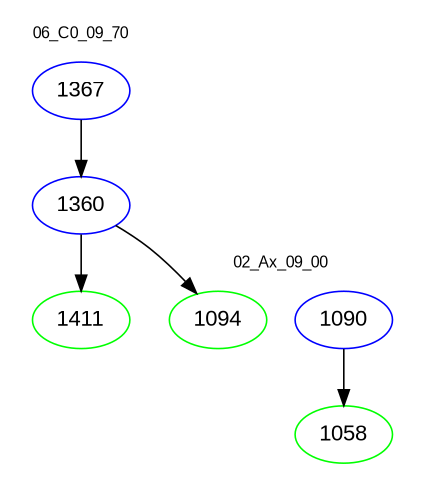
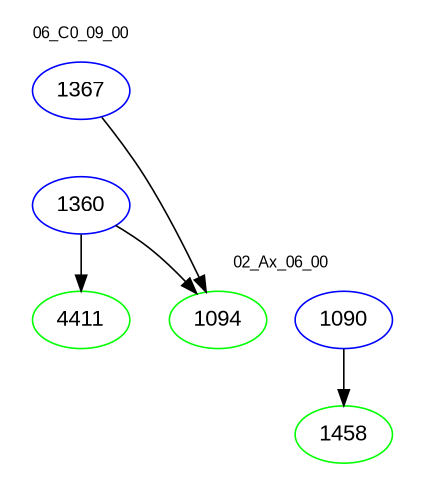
cluster "06_C0_09_70": label "06_C0_09_70" -> "06_C0_09_00"
edge "1367" -> "1360": now "1367" -> "1094"
cluster "02_Ax_09_00": label "02_Ax_09_00" -> "02_Ax_06_00"
node "1411": label "1411" -> "4411"
node "1058": label "1058" -> "1458"
